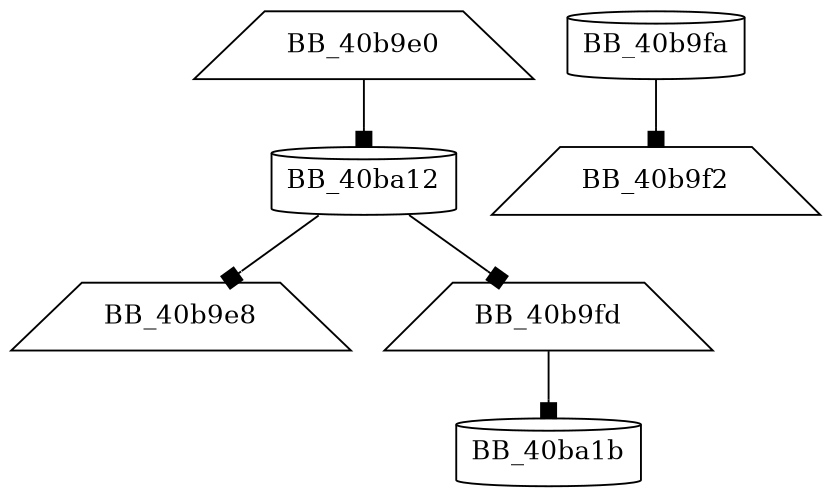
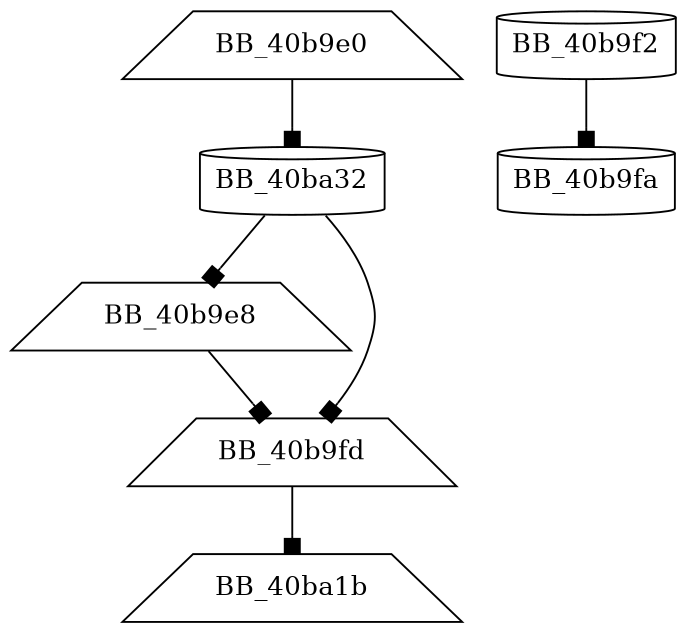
edge "BB_40b9fa" -> "BB_40b9f2": reversed
node "BB_40ba12": label "BB_40ba12" -> "BB_40ba32"
node "BB_40b9f2": shape trapezium -> cylinder
edge "BB_40b9e8" -> "BB_40b9fd": added
node "BB_40ba1b": shape cylinder -> trapezium
